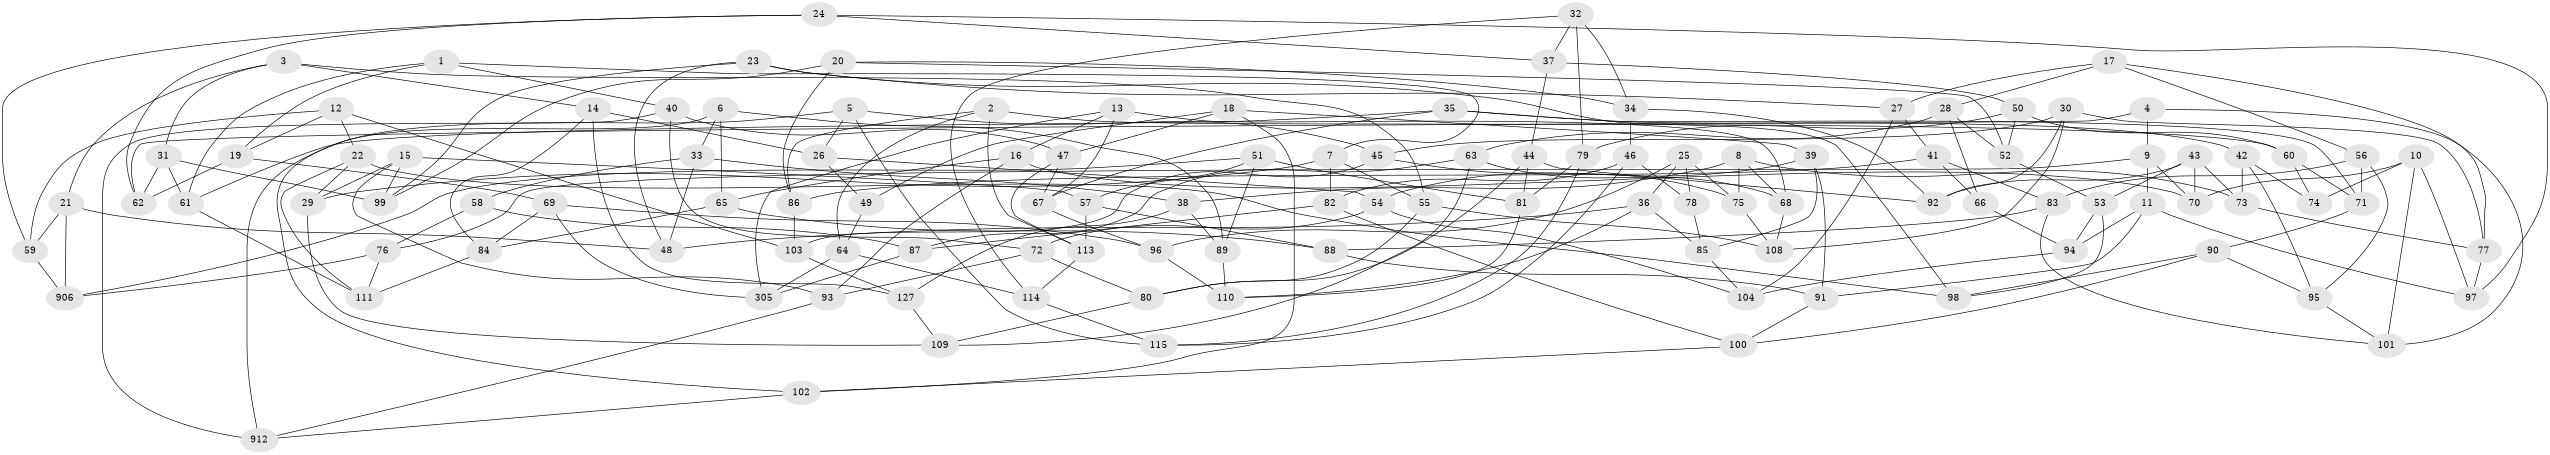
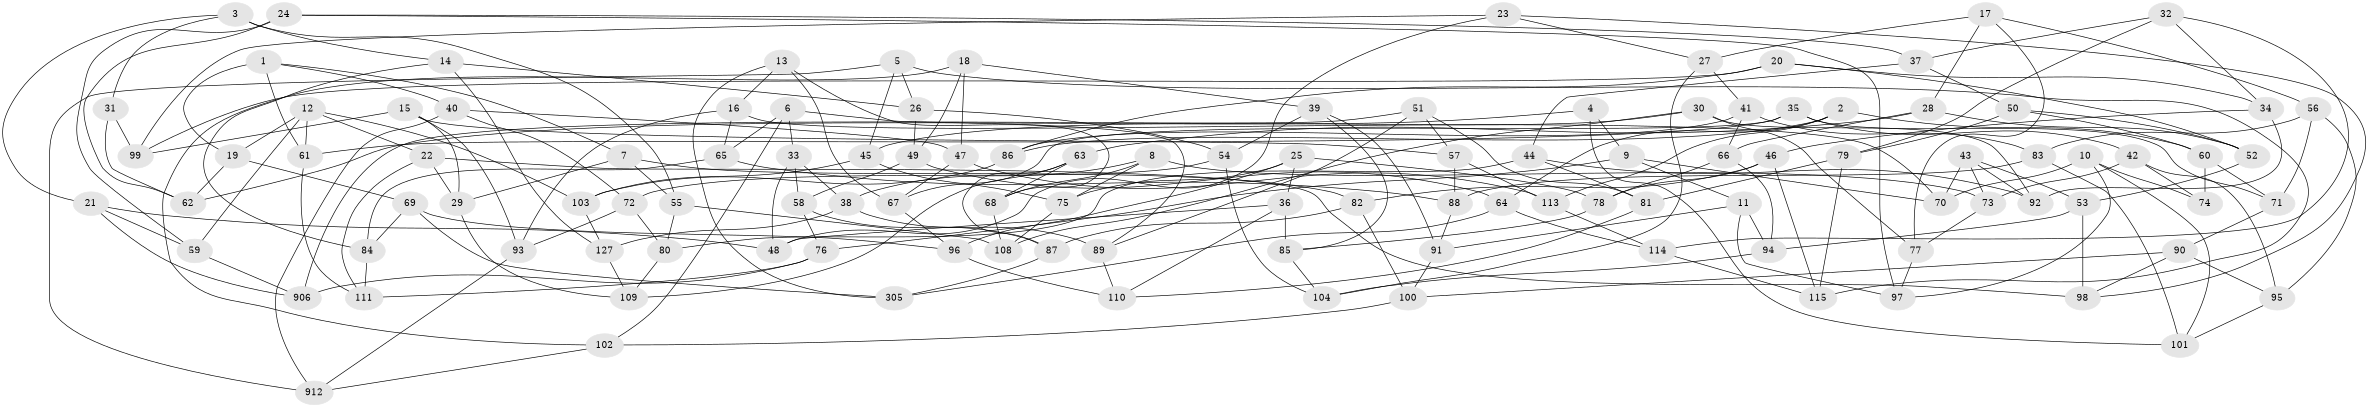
edge "66" -- "78": added
edge "31" -- "61": now "12" -- "61"
edge "49" -- "58": added
